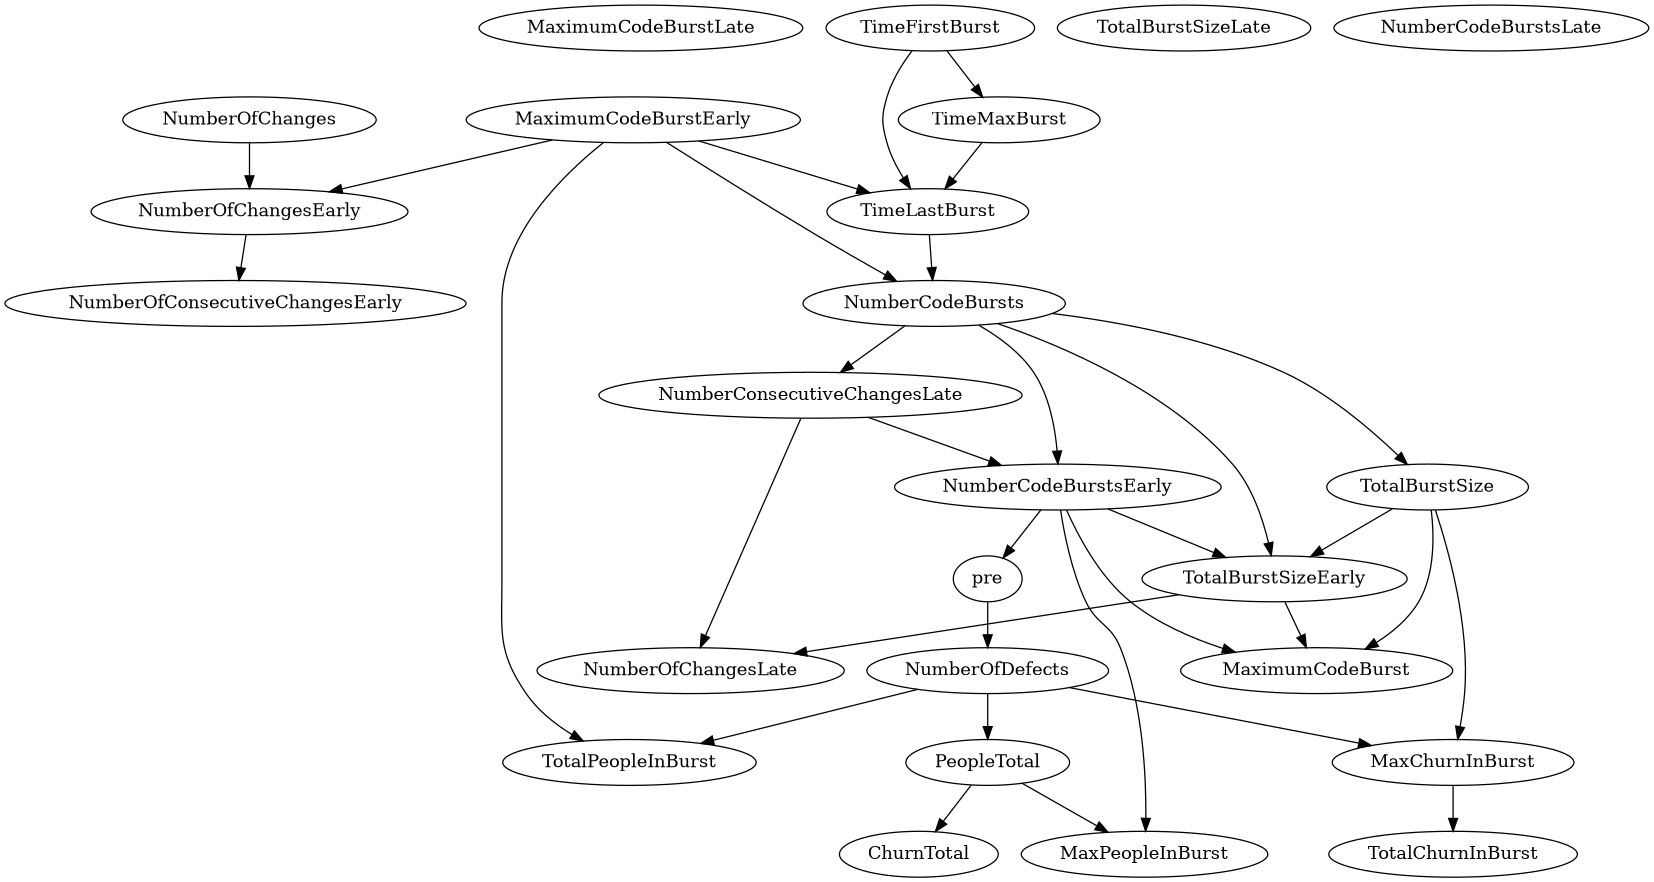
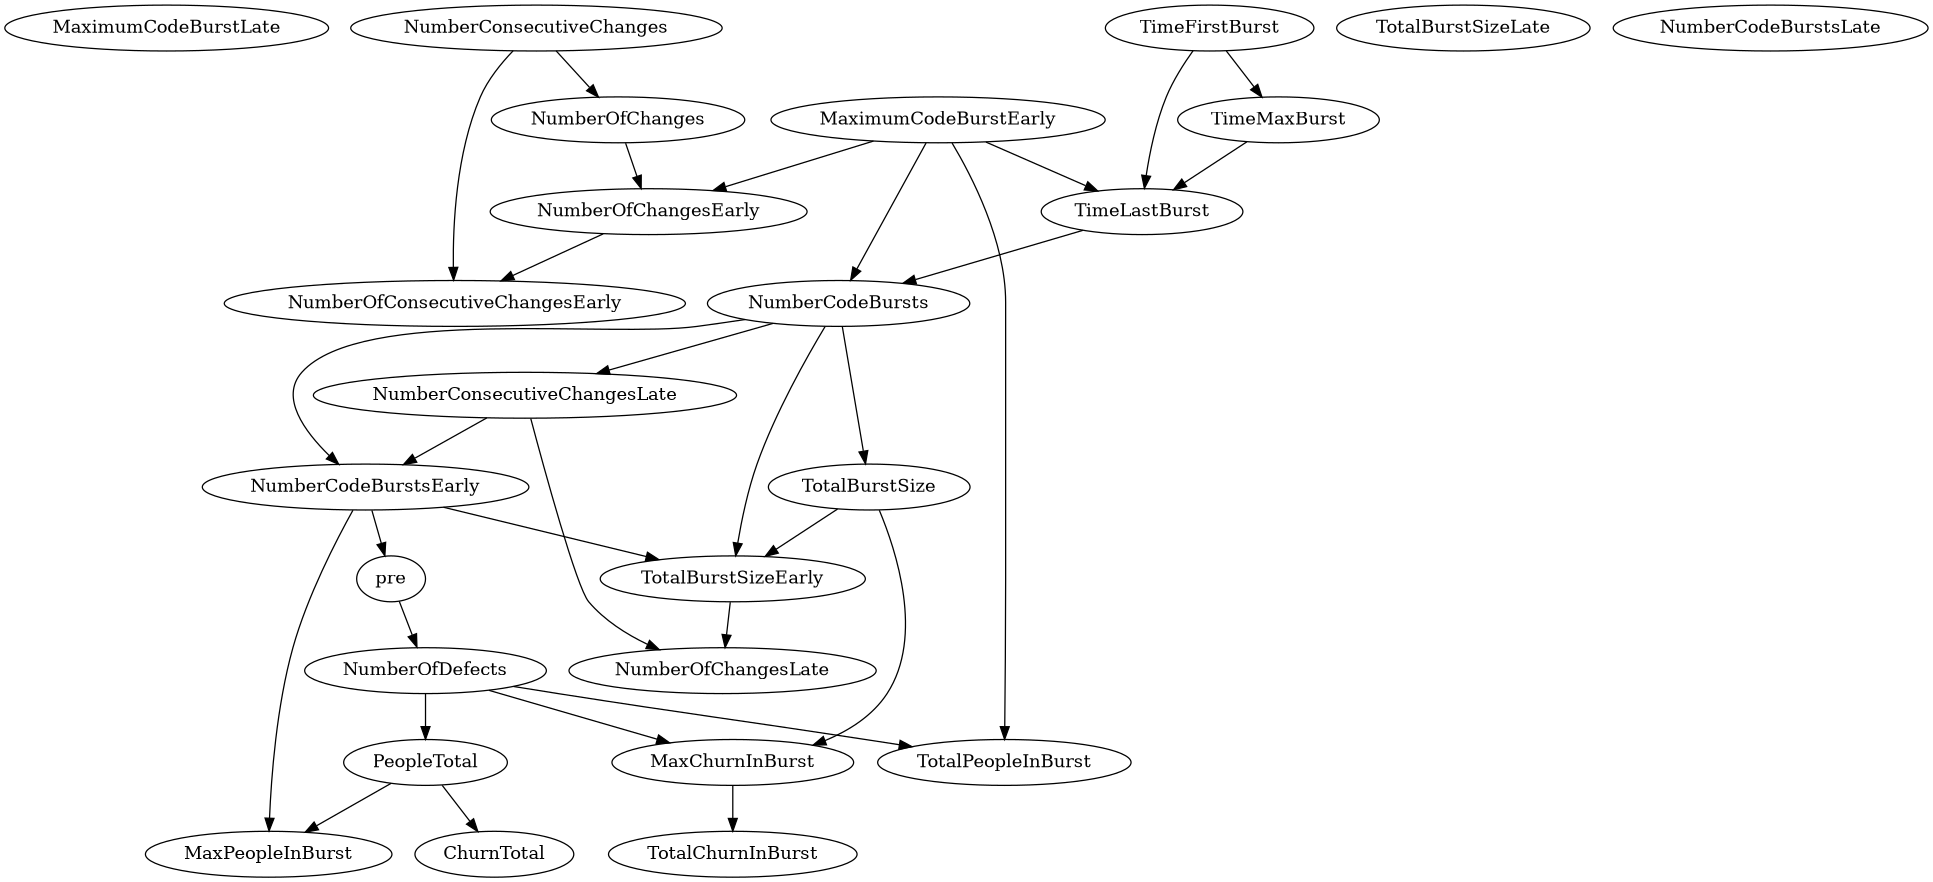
node "NumberConsecutiveChanges": added
node "MaximumCodeBurst": removed
